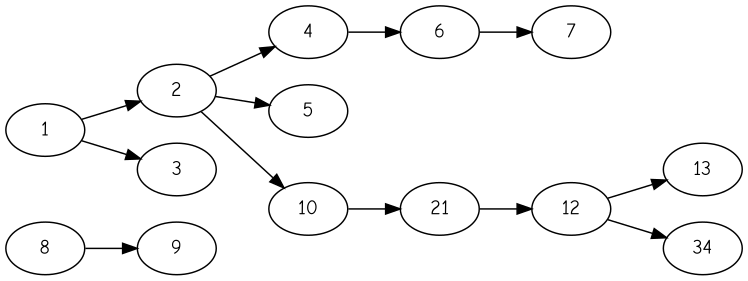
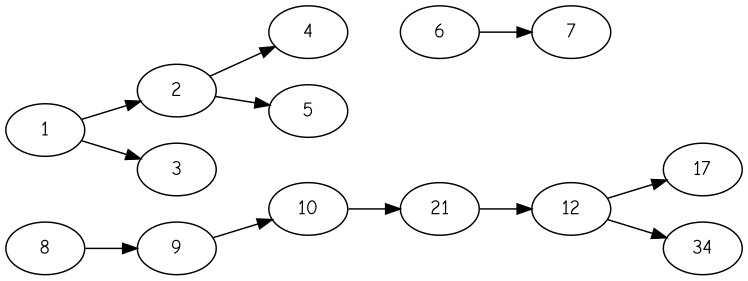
edge "4" -> "6": removed
edge "2" -> "10": now "9" -> "10"
node "13": label "13" -> "17"
